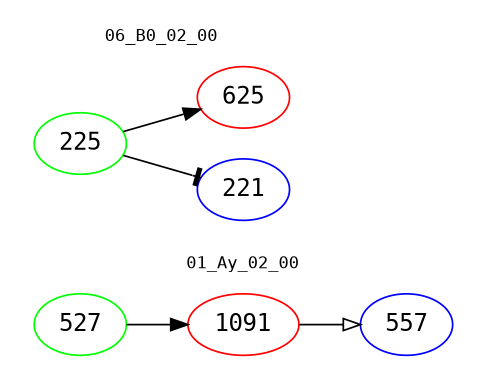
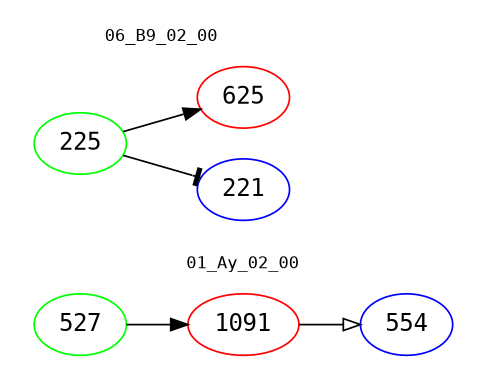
cluster "06_B0_02_00": label "06_B0_02_00" -> "06_B9_02_00"
node "557": label "557" -> "554"
